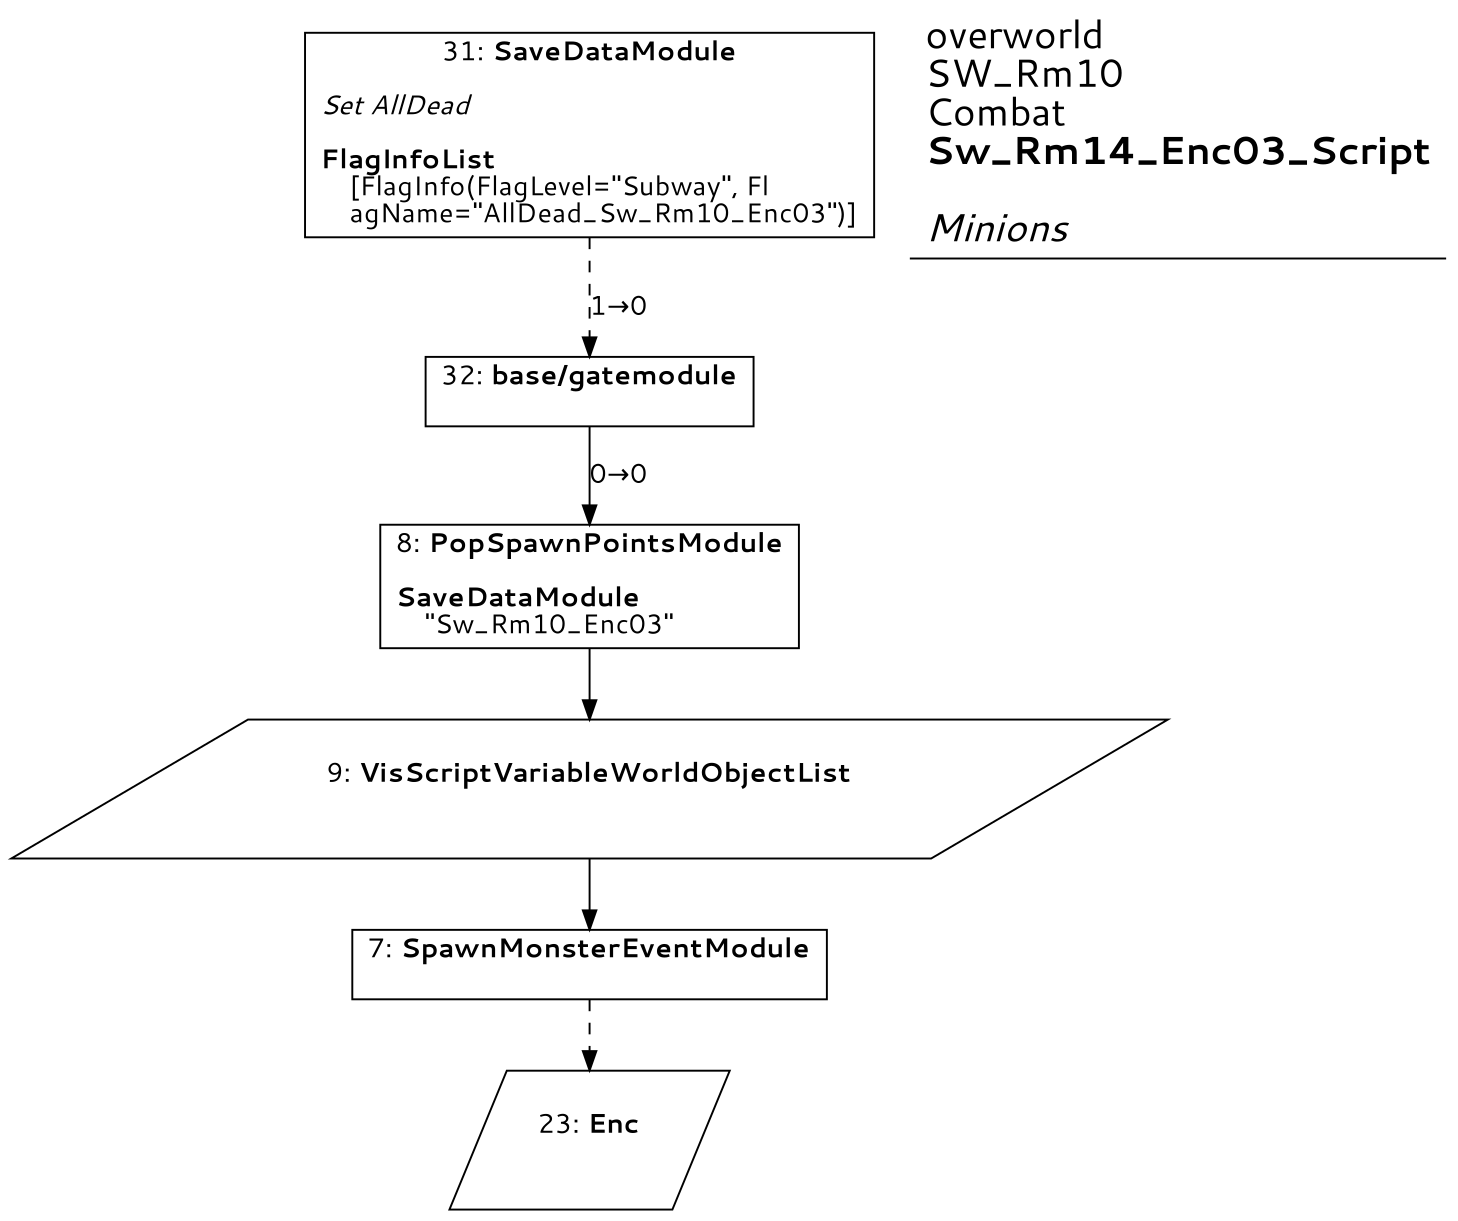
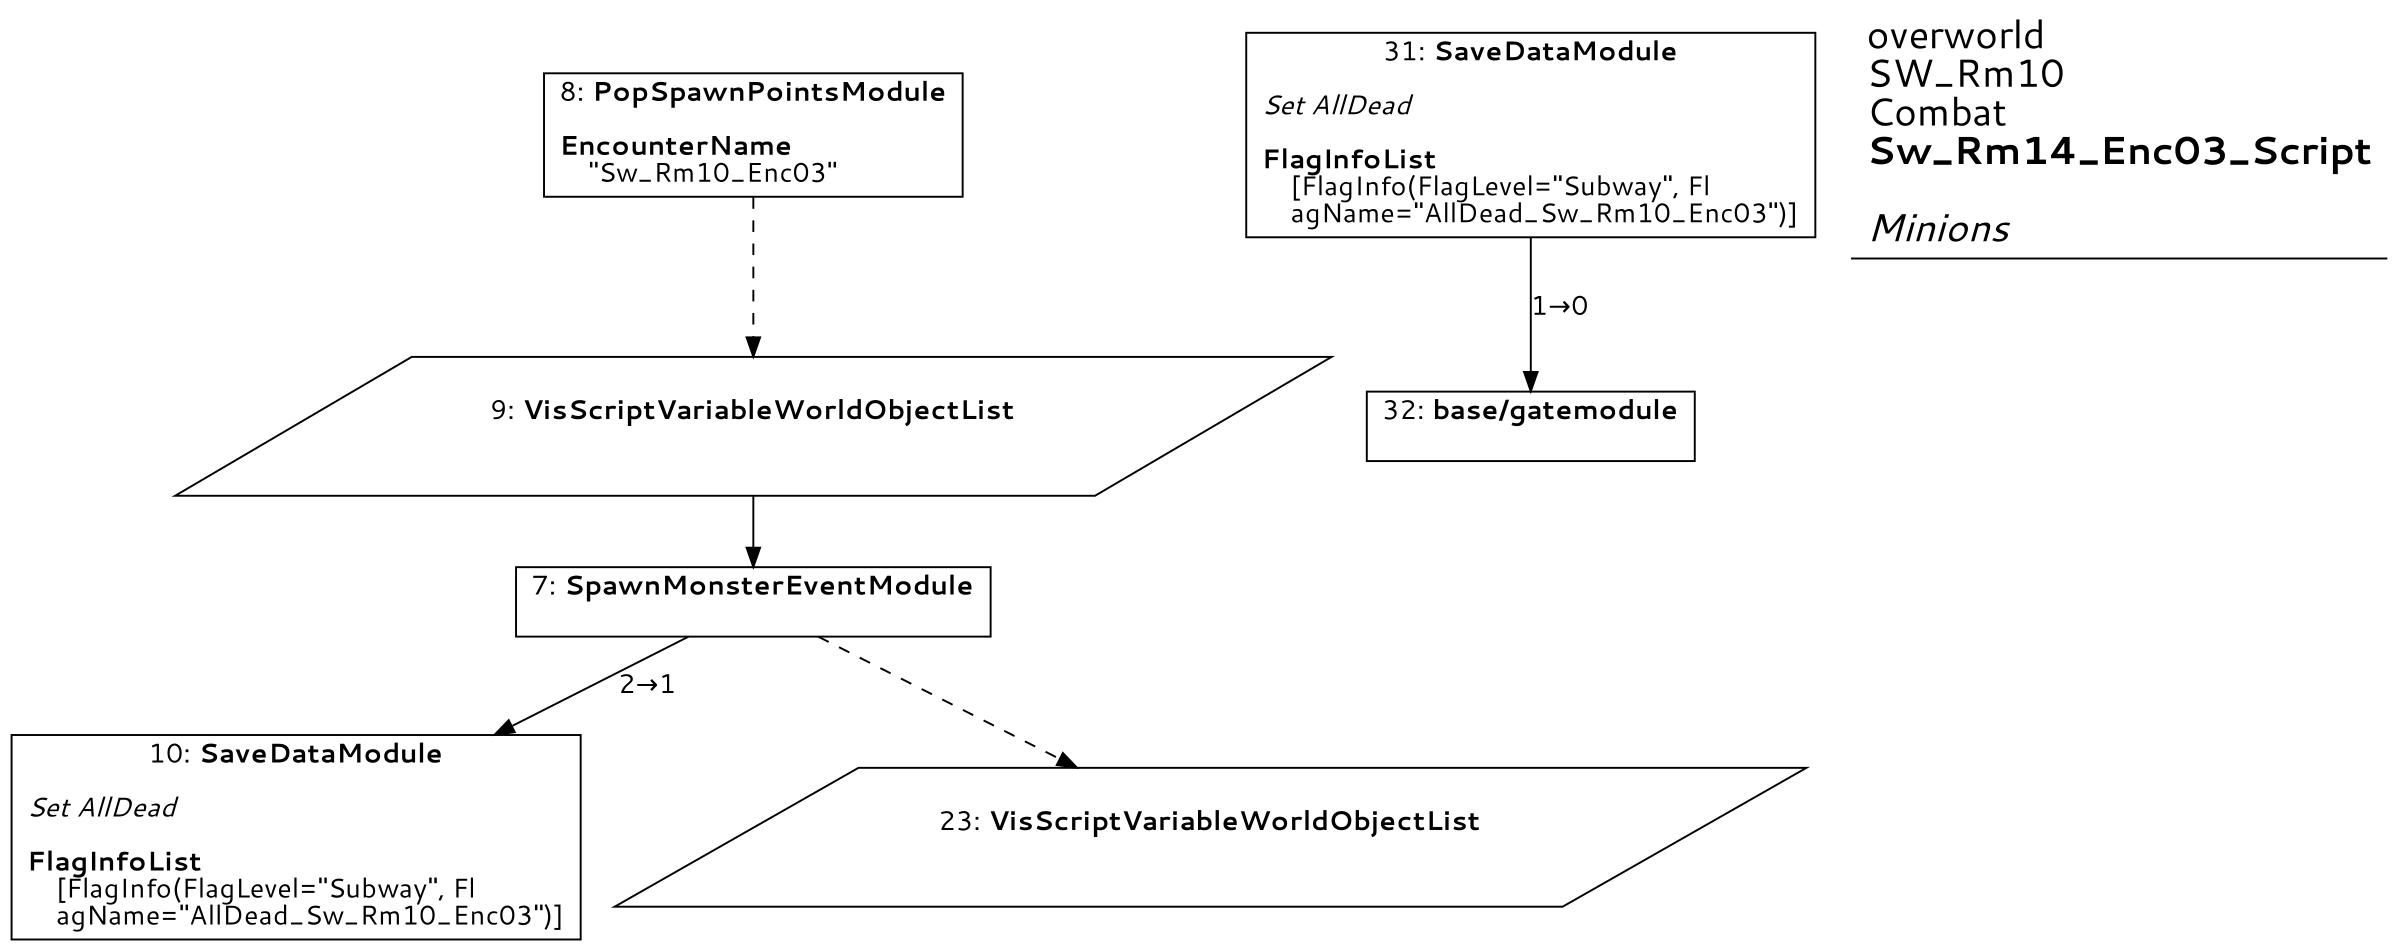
edge "31:" -> "32:": style dashed -> solid
edge "32:" -> "8:": removed, label "0→0"
node "8:": text "SaveDataModule" -> "EncounterName"
edge "8:" -> "9:": style solid -> dashed
node "10:": added
node "23:": text "Enc" -> "VisScriptVariableWorldObjectList"
